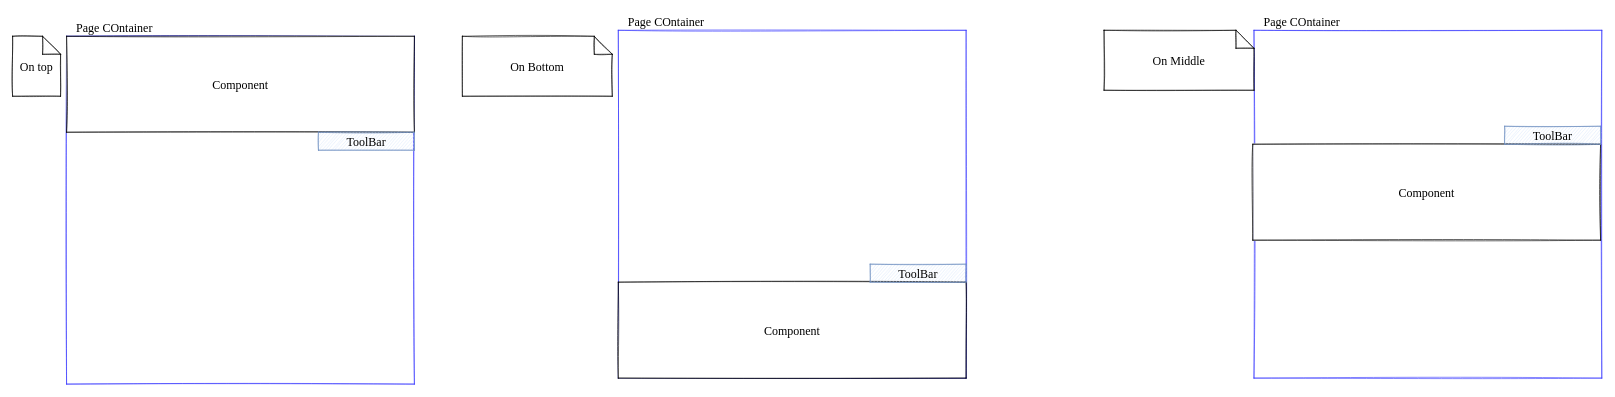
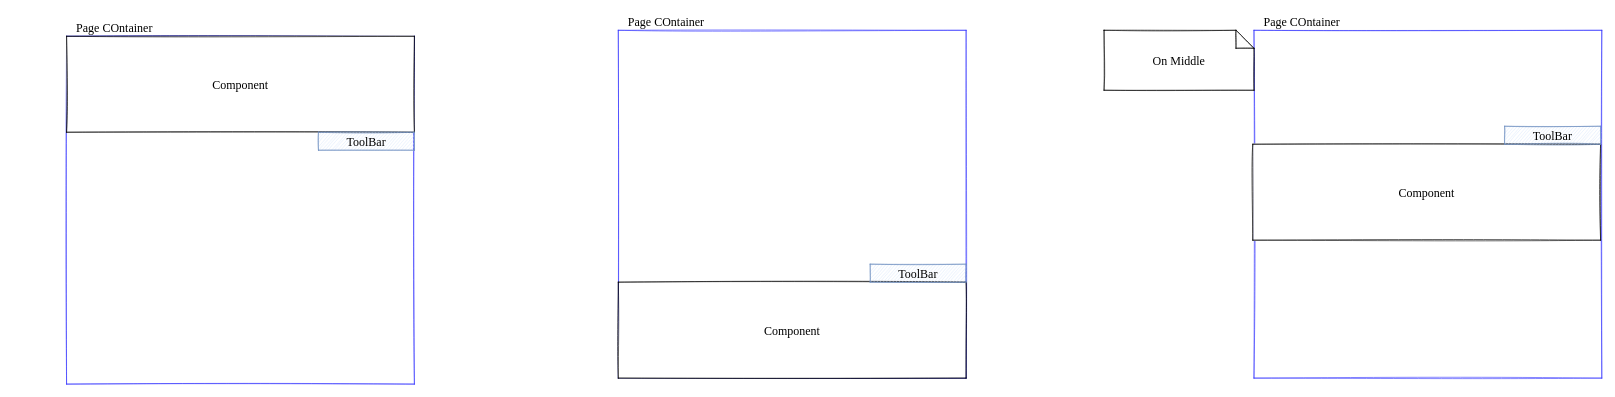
node "On top": removed
node "On Bottom": removed
